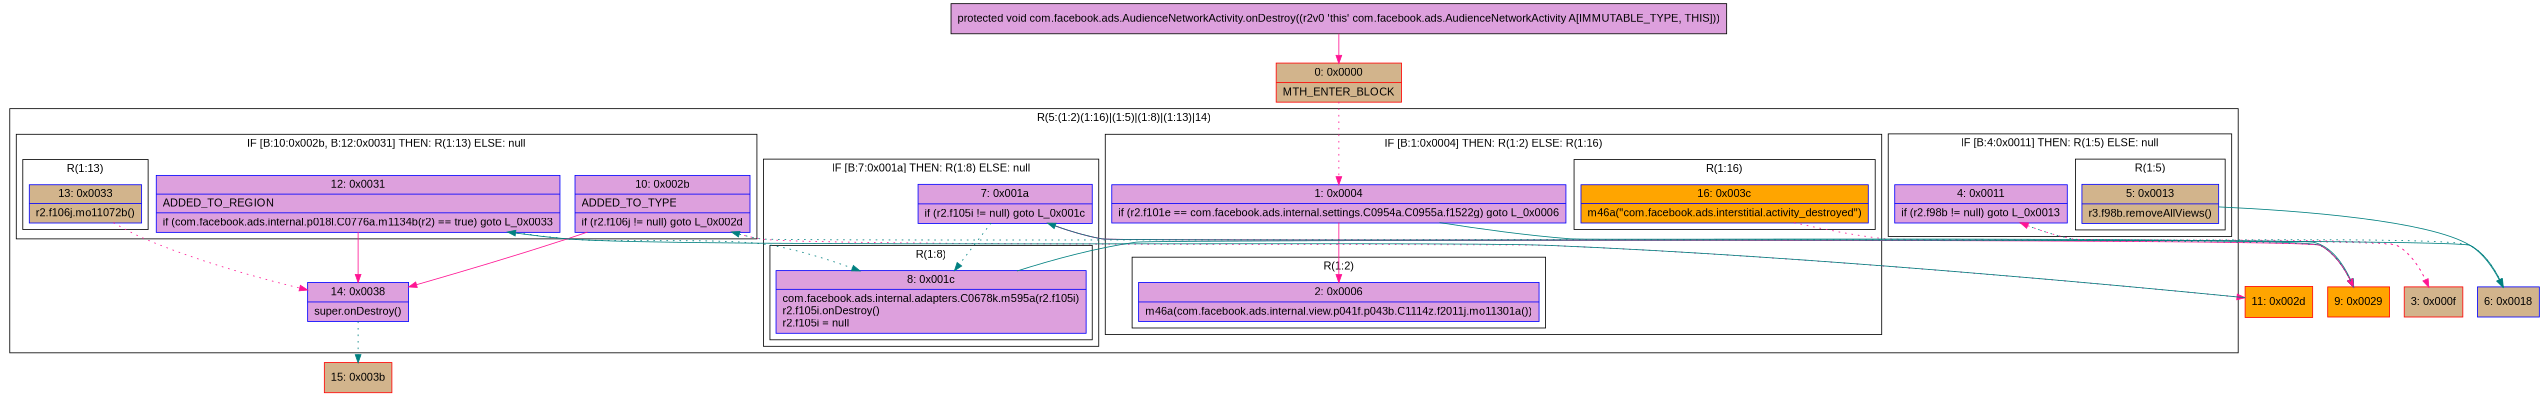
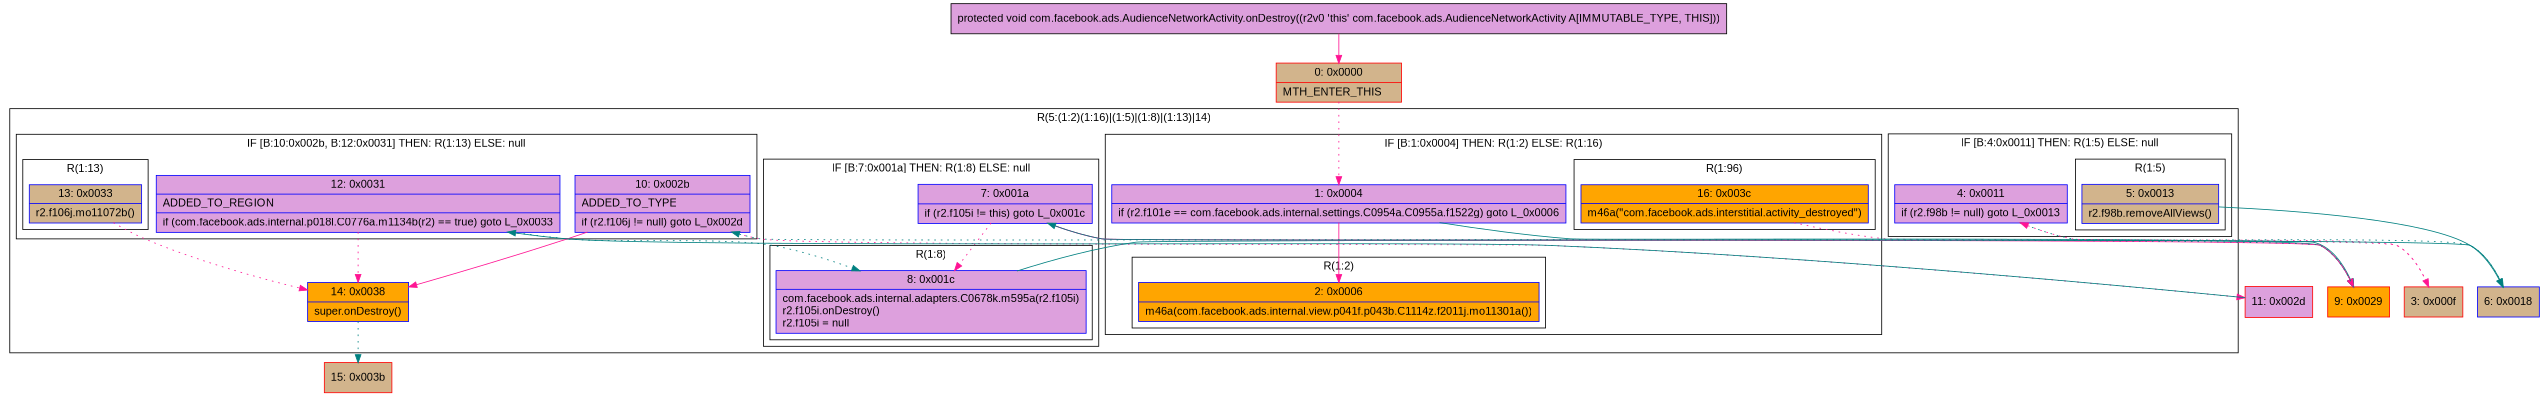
node "0: 0x0000": text "MTH_ENTER_BLOCK" -> "MTH_ENTER_THIS"
cluster "R(1:16)": label "R(1:16)" -> "R(1:96)"
node "7: 0x001a": text "if (r2.f105i != null) goto L_0x001c" -> "if (r2.f105i != this) goto L_0x001c"
node "5: 0x0013": text "r3.f98b.removeAllViews()" -> "r2.f98b.removeAllViews()"
edge "7: 0x001a" -> "8: 0x001c": color teal -> deeppink
edge "12: 0x0031" -> "14: 0x0038": style solid -> dotted
node "14: 0x0038": fillcolor plum -> orange
node "2: 0x0006": fillcolor plum -> orange
node "11: 0x002d": fillcolor orange -> plum
